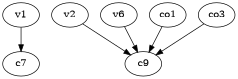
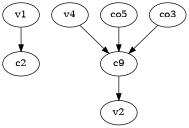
node "v6": label "v6" -> "v4"
node "co1": label "co1" -> "co5"
edge "v2" -> "c9": reversed
node "c7": label "c7" -> "c2"
